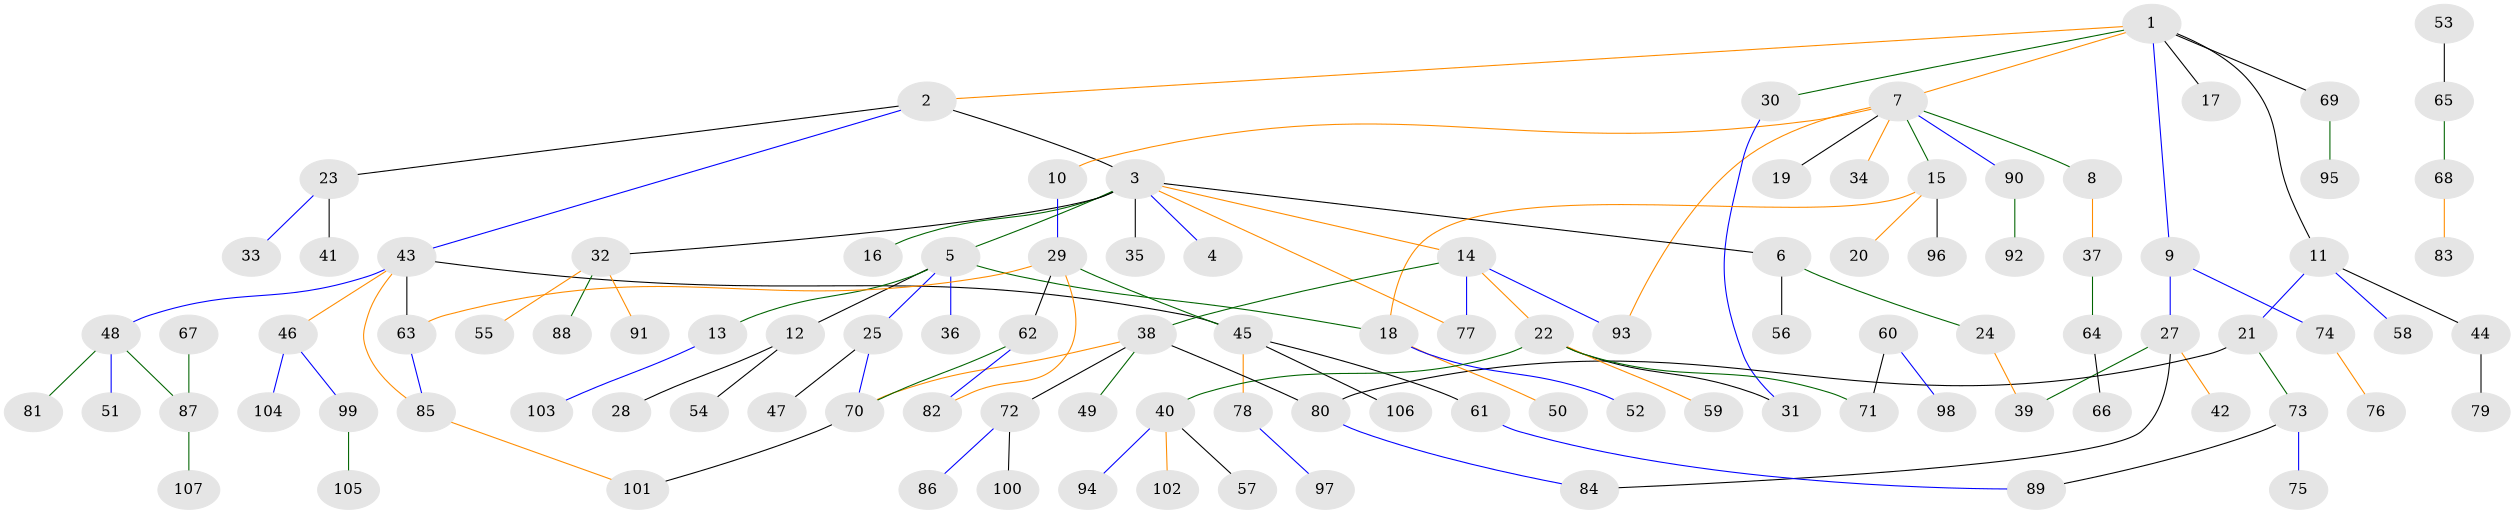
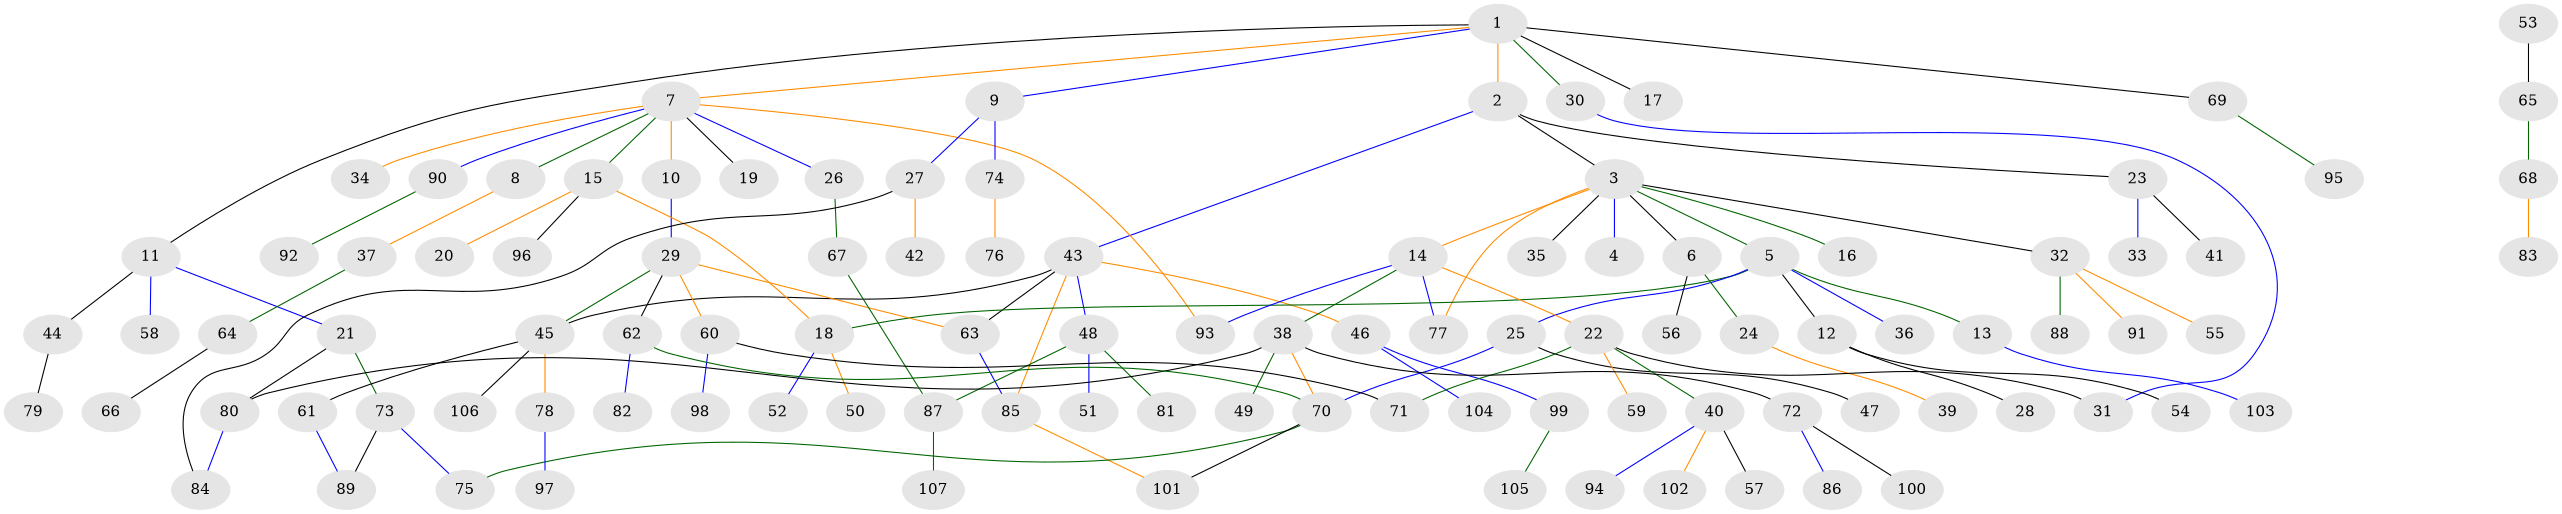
node "26": added
edge "27" -- "39": removed
edge "29" -- "82": now "29" -- "60"
edge "70" -- "75": added
